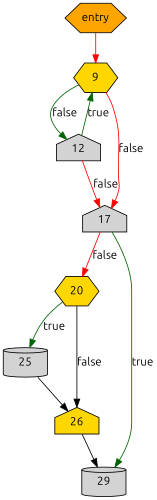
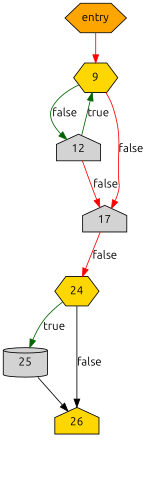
node "20": label "20" -> "24"
node "29": removed
